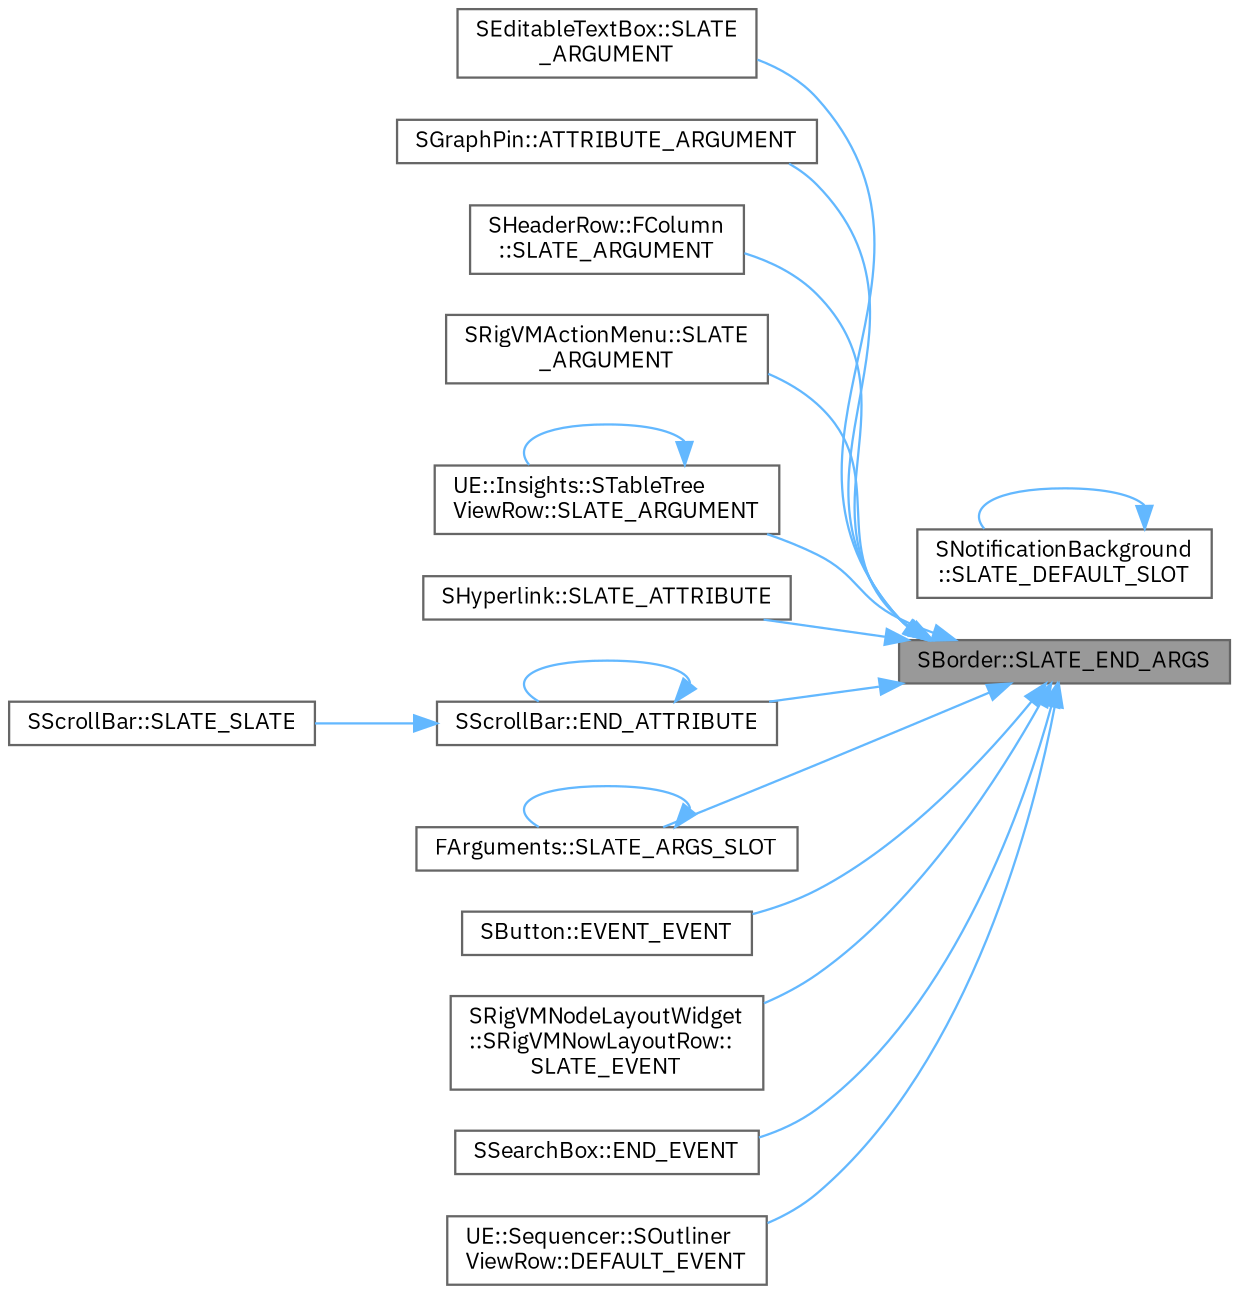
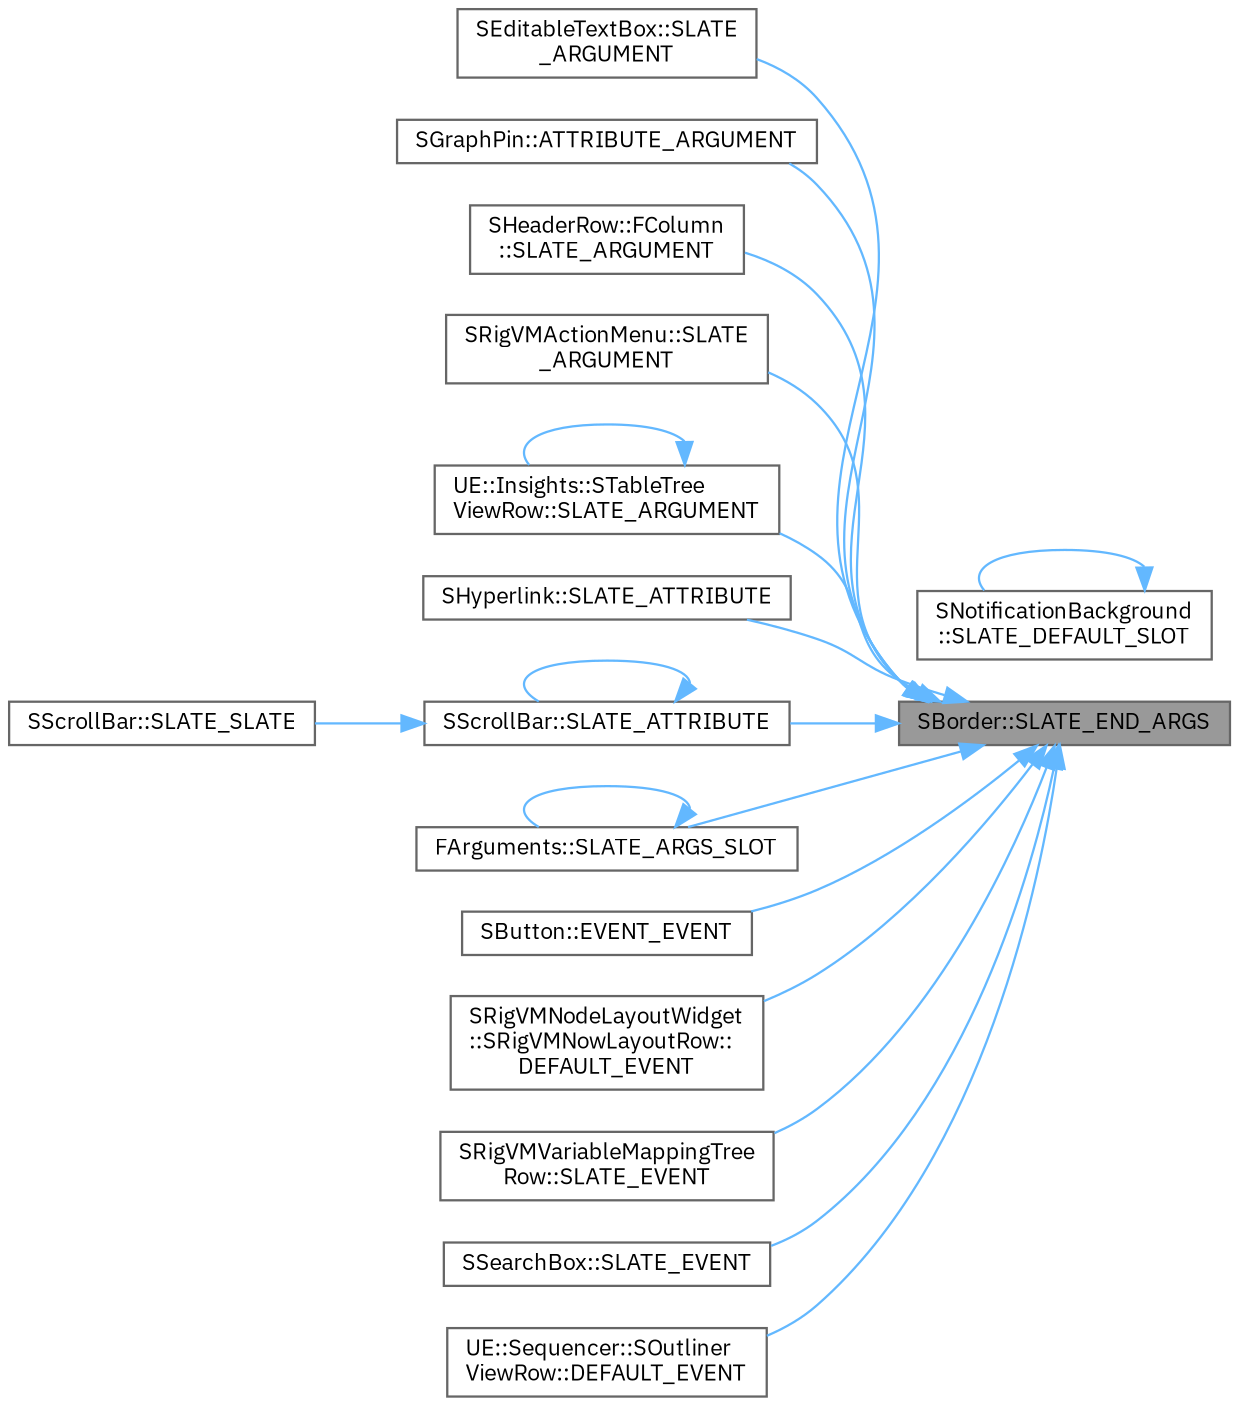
node "SScrollBar::END_ATTRIBUTE": label "SScrollBar::END_ATTRIBUTE" -> "SScrollBar::SLATE_ATTRIBUTE"
node "SRigVMNodeLayoutWidget ::SRigVMNowLayoutRow:: SLATE_EVENT": label "SRigVMNodeLayoutWidget ::SRigVMNowLayoutRow:: SLATE_EVENT" -> "SRigVMNodeLayoutWidget ::SRigVMNowLayoutRow:: DEFAULT_EVENT"
node "SSearchBox::END_EVENT": label "SSearchBox::END_EVENT" -> "SSearchBox::SLATE_EVENT"
node "SRigVMVariableMappingTree Row::SLATE_EVENT": added
